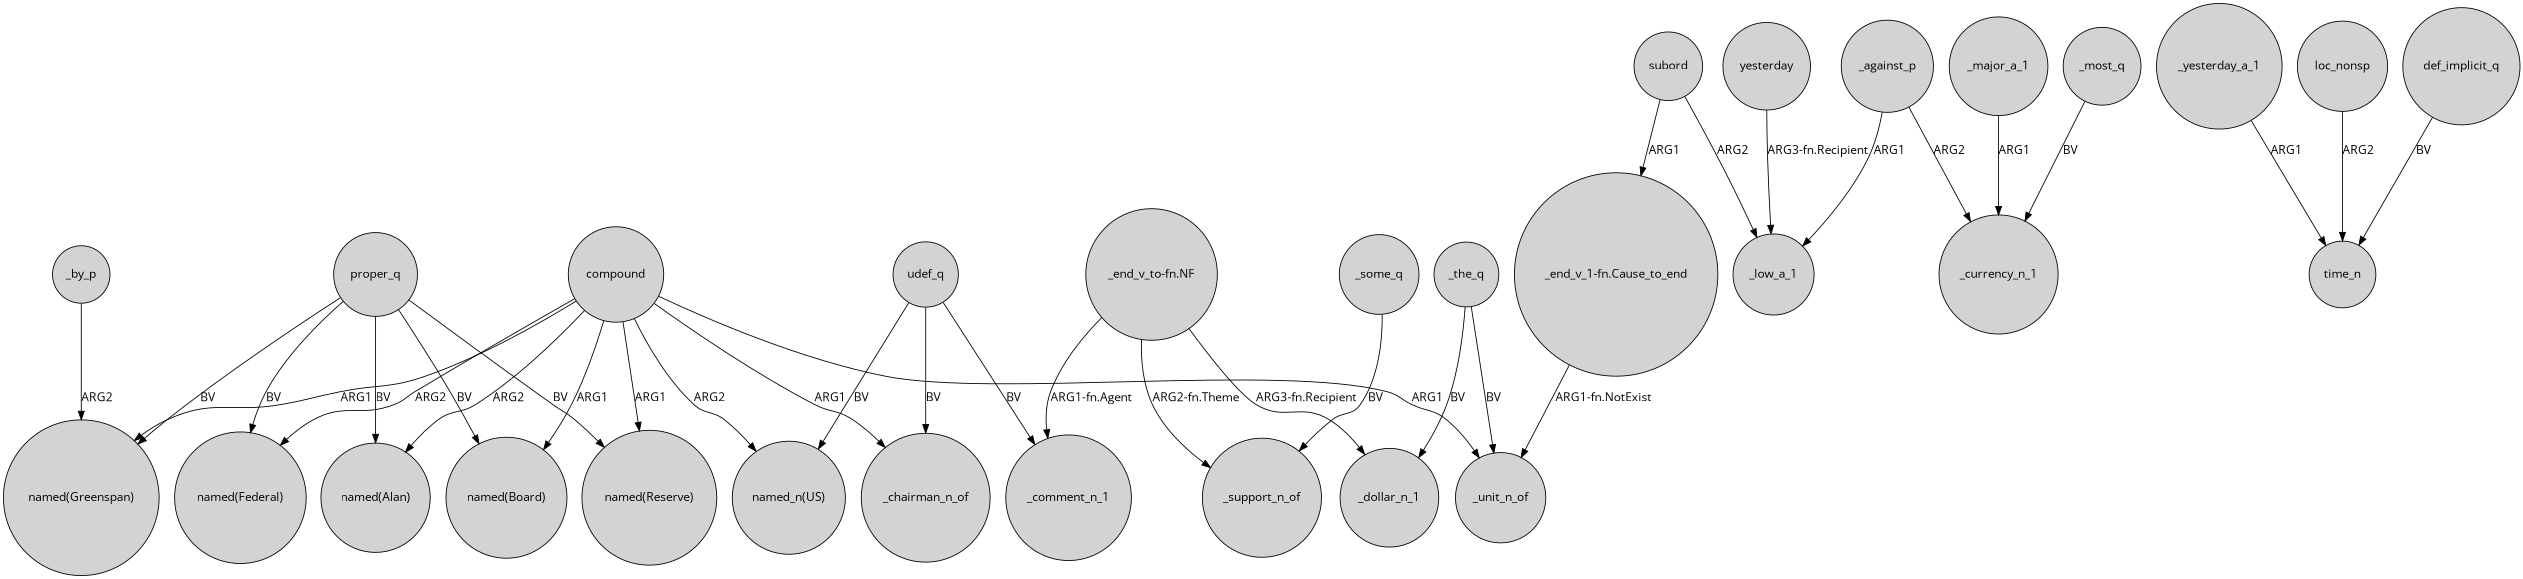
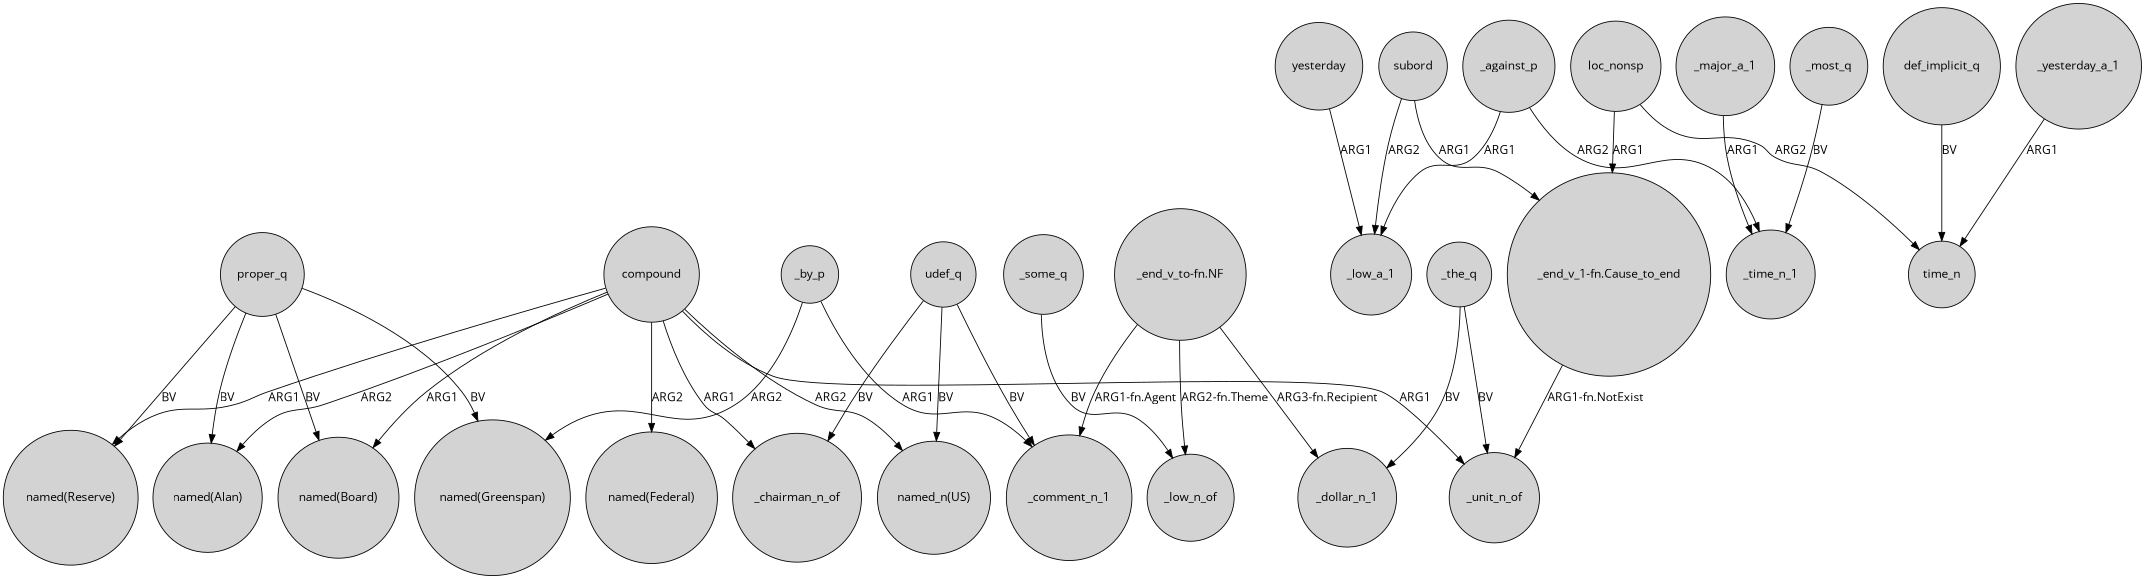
edge "loc_nonsp" -> "_end_v_1-fn.Cause_to_end": added, label "ARG1"
edge "yesterday" -> "_low_a_1": label "ARG3-fn.Recipient" -> "ARG1"
node "_currency_n_1": label "_currency_n_1" -> "_time_n_1"
edge "proper_q" -> "named(Federal)": removed, label "BV"
edge "compound" -> "named(Greenspan)": removed, label "ARG1"
edge "_by_p" -> "_comment_n_1": added, label "ARG1"
node "_support_n_of": label "_support_n_of" -> "_low_n_of"
